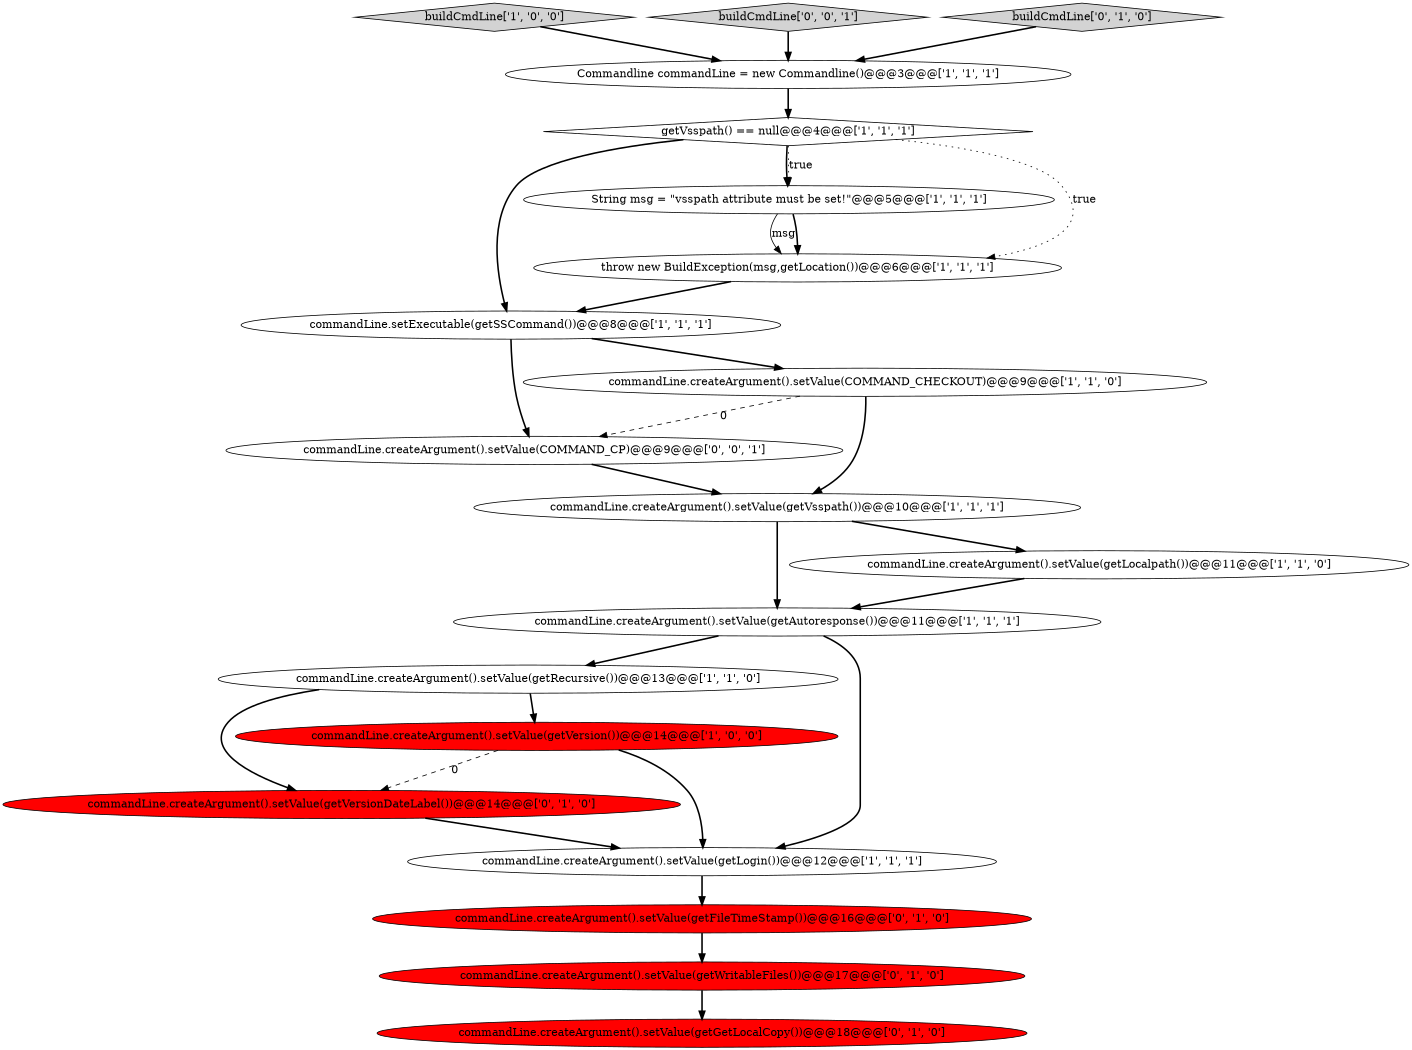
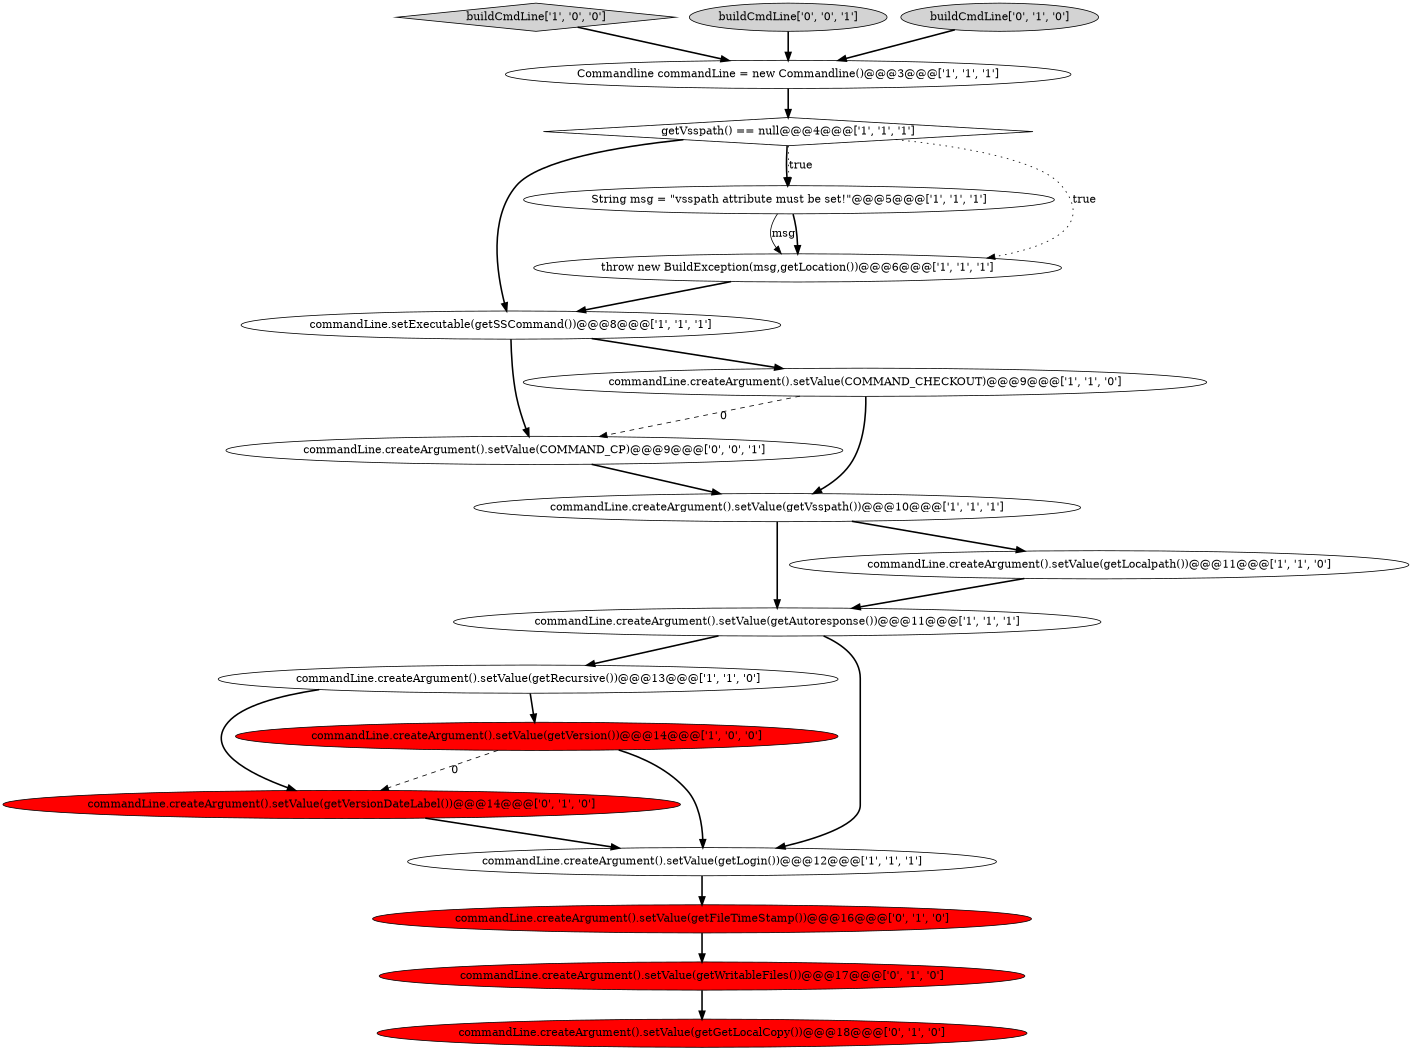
node "buildCmdLine['0', '0', '1']": shape diamond -> ellipse
node "buildCmdLine['0', '1', '0']": shape diamond -> ellipse
